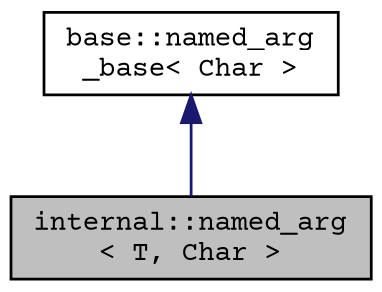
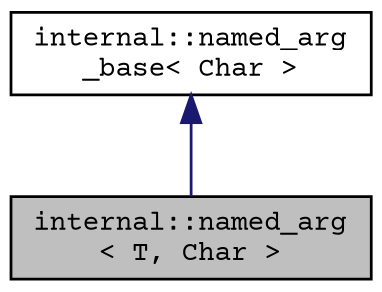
node "base::named_arg _base< Char >": label "base::named_arg _base< Char >" -> "internal::named_arg _base< Char >"
